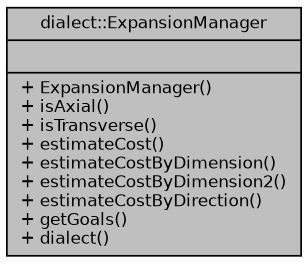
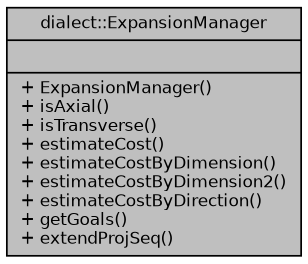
node "dialect::ExpansionManager": text "+ dialect()" -> "+ extendProjSeq()"
